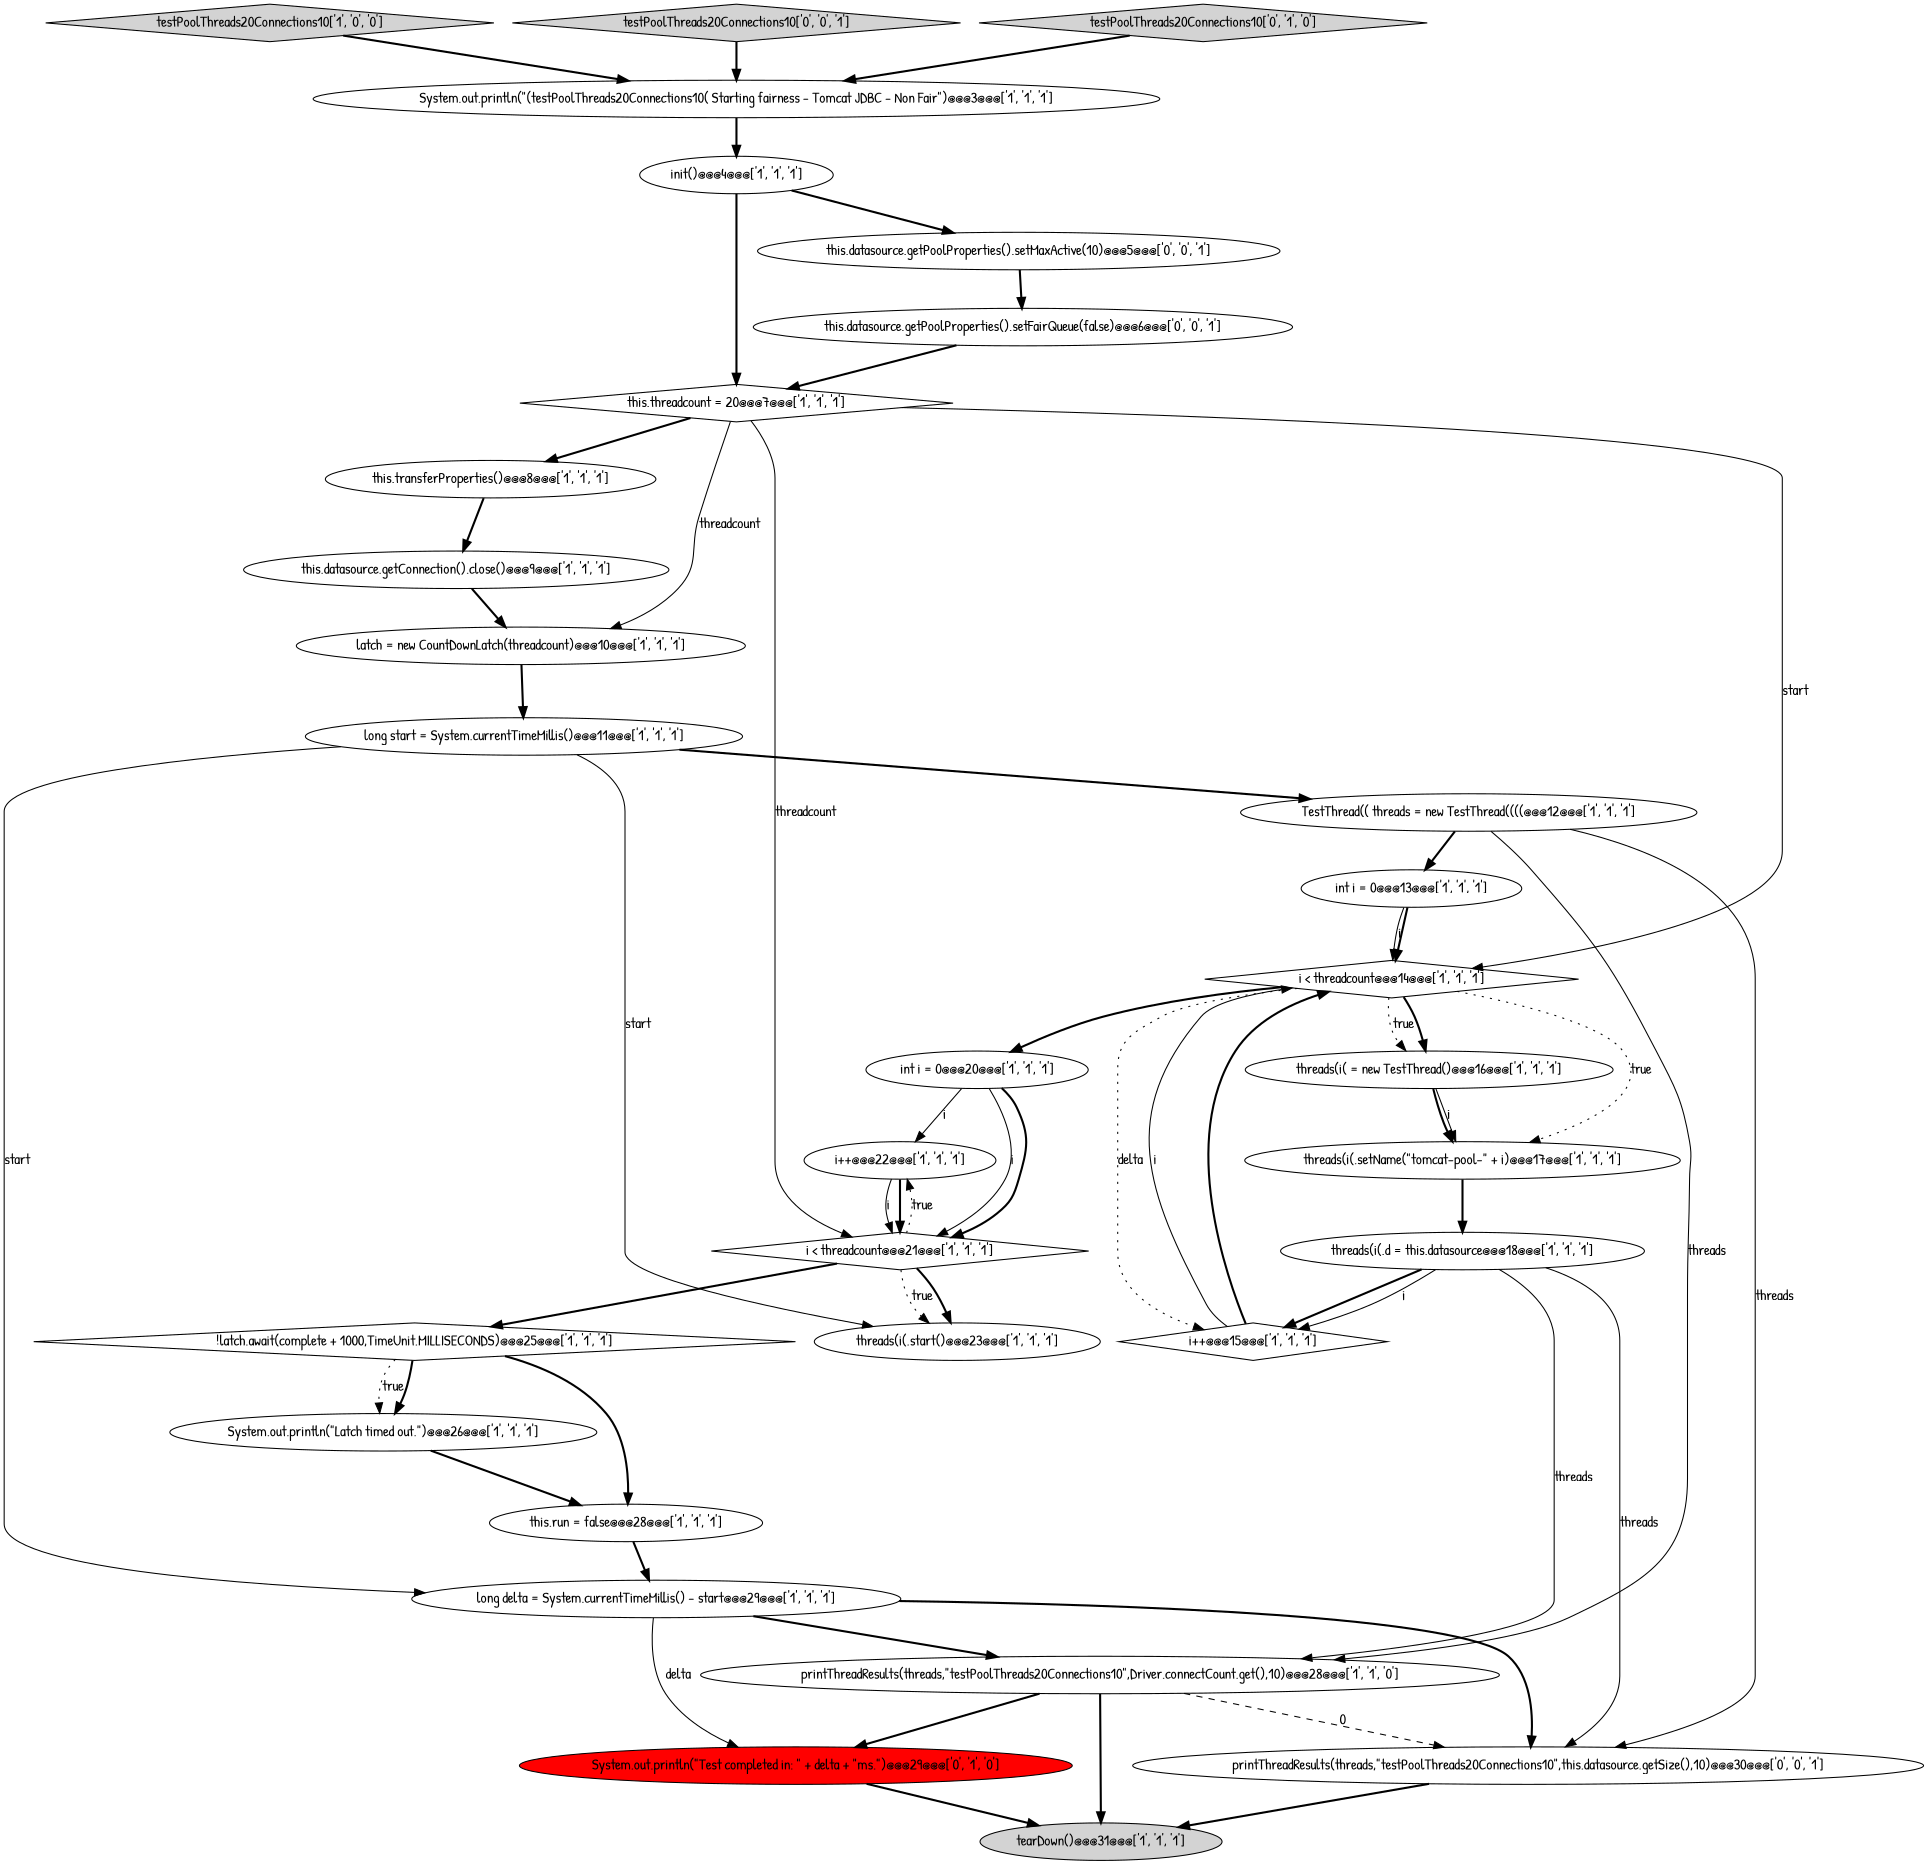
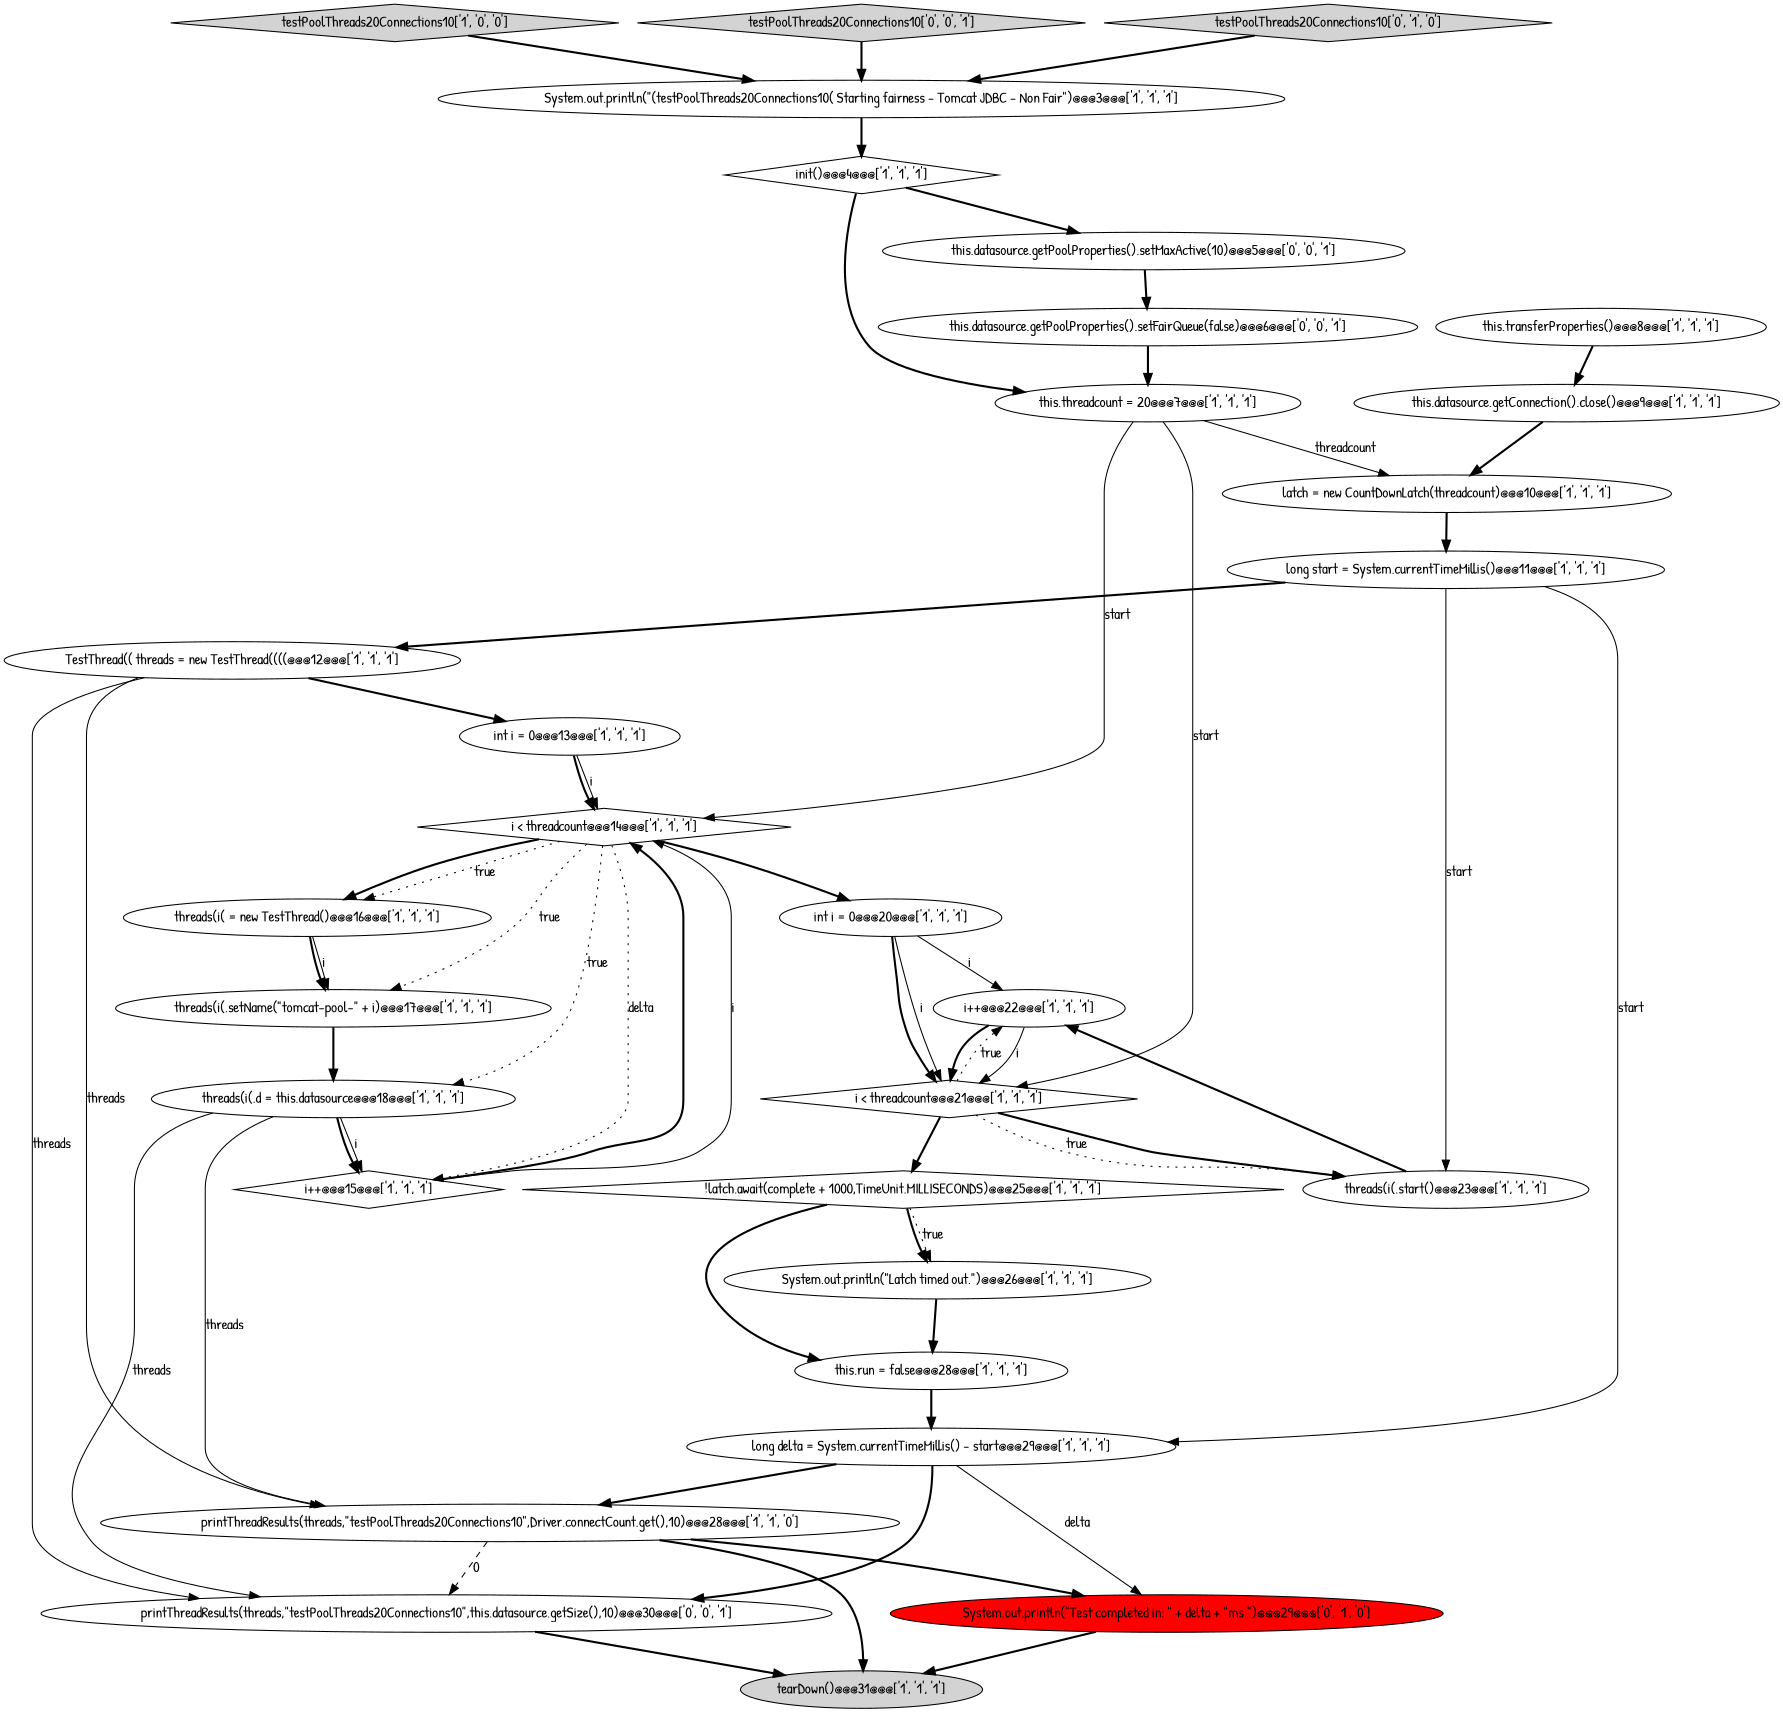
node "init()@@@4@@@['1', '1', '1']": shape ellipse -> diamond
node "this.threadcount = 20@@@7@@@['1', '1', '1']": shape diamond -> ellipse
edge "this.threadcount = 20@@@7@@@['1', '1', '1']" -> "this.transferProperties()@@@8@@@['1', '1', '1']": removed
edge "this.threadcount = 20@@@7@@@['1', '1', '1']" -> "i < threadcount@@@21@@@['1', '1', '1']": label "threadcount" -> "start"
edge "i < threadcount@@@14@@@['1', '1', '1']" -> "threads(i(.d = this.datasource@@@18@@@['1', '1', '1']": added, label "true"
edge "threads(i(.start()@@@23@@@['1', '1', '1']" -> "i++@@@22@@@['1', '1', '1']": added
